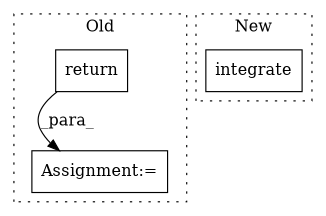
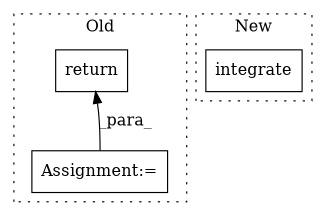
edge "return" -> "Assignment:=": reversed
